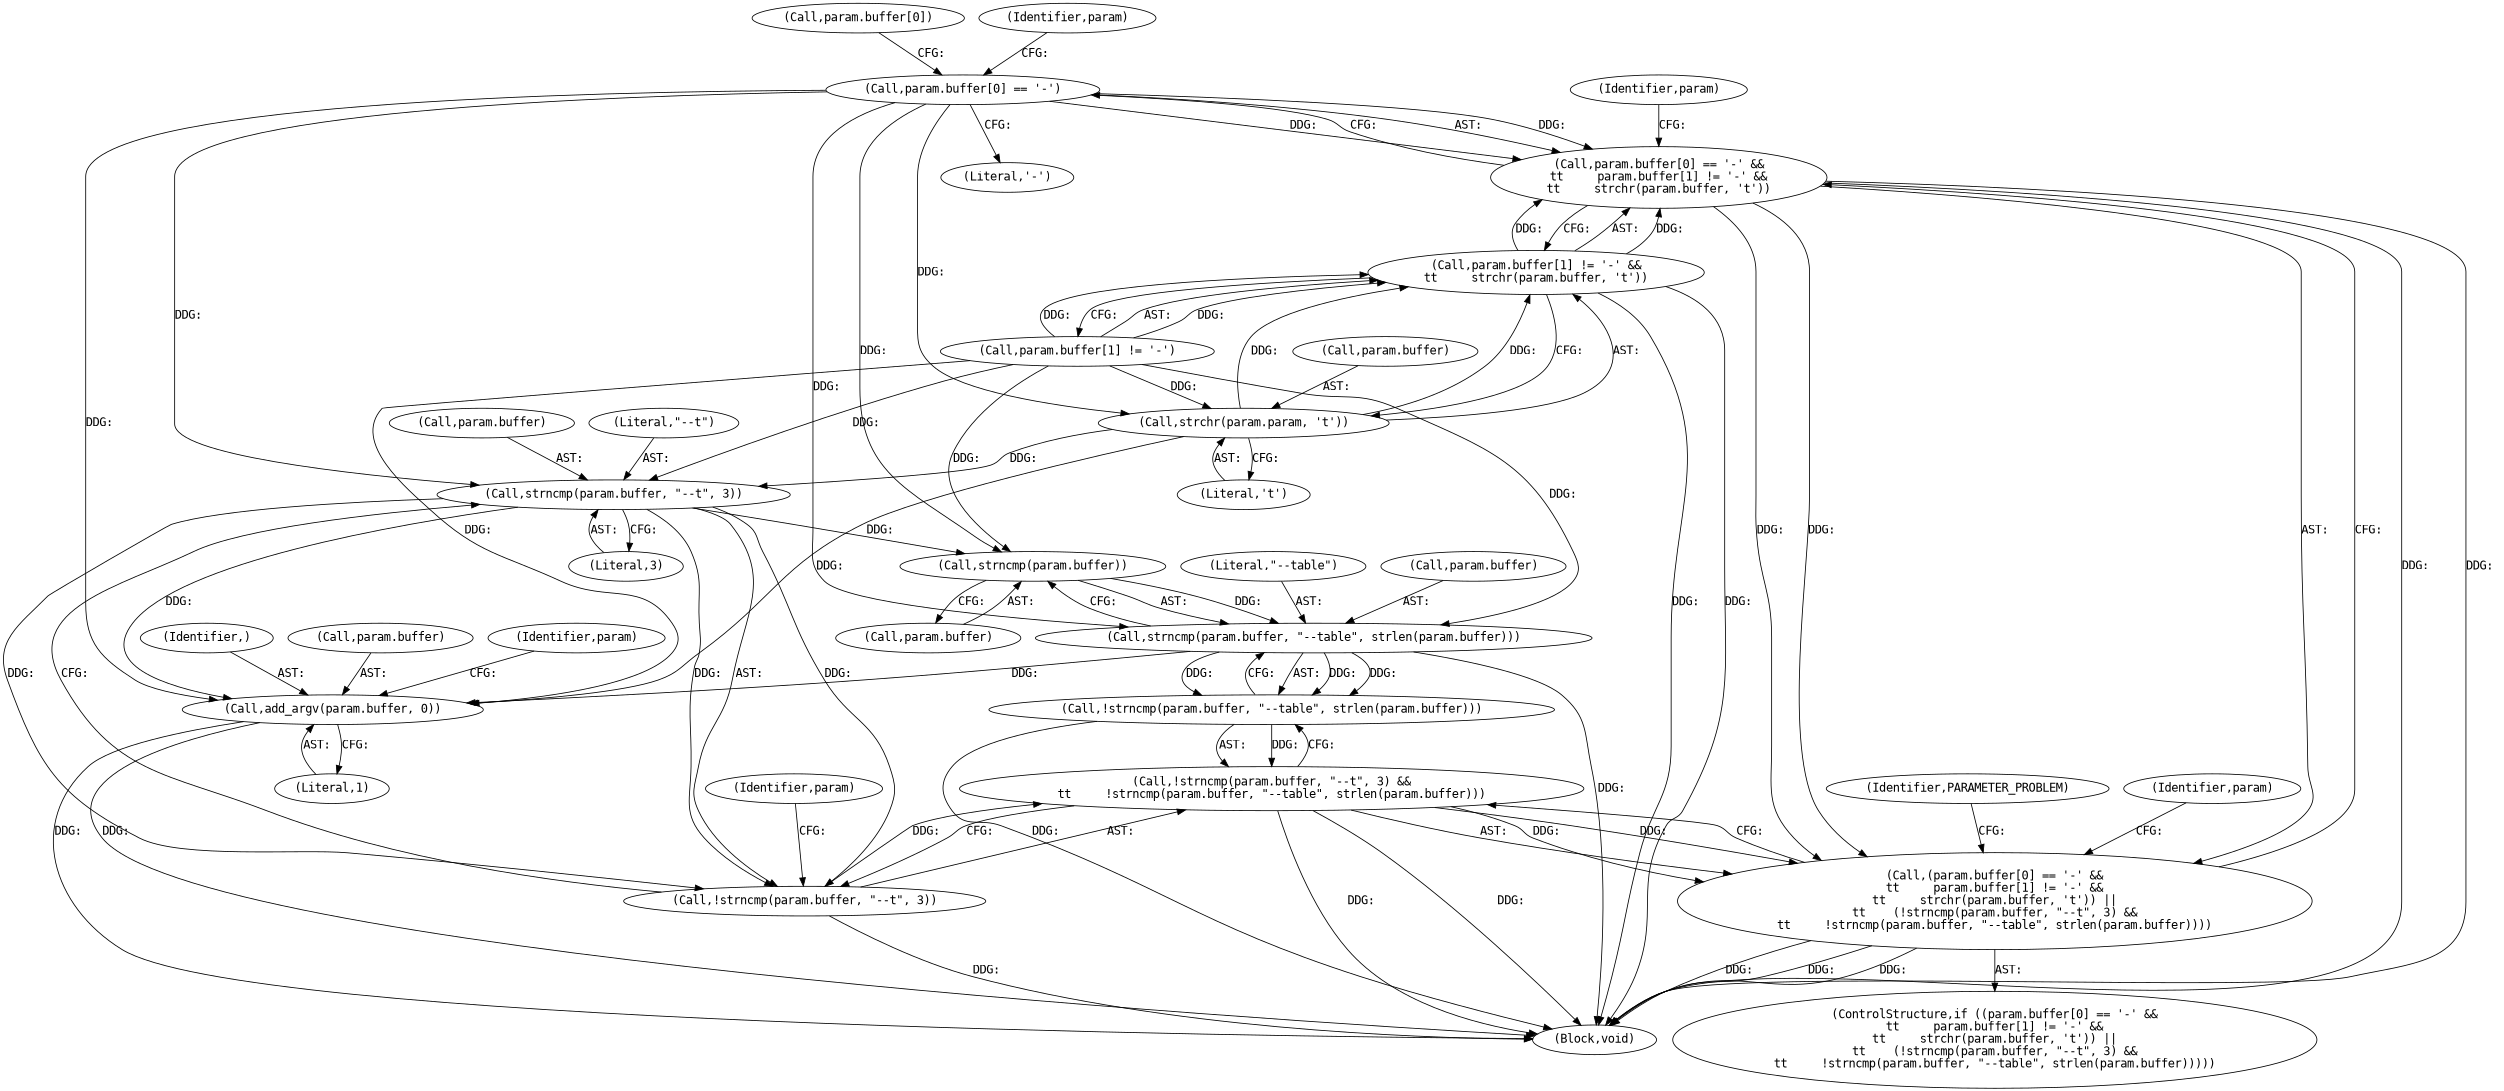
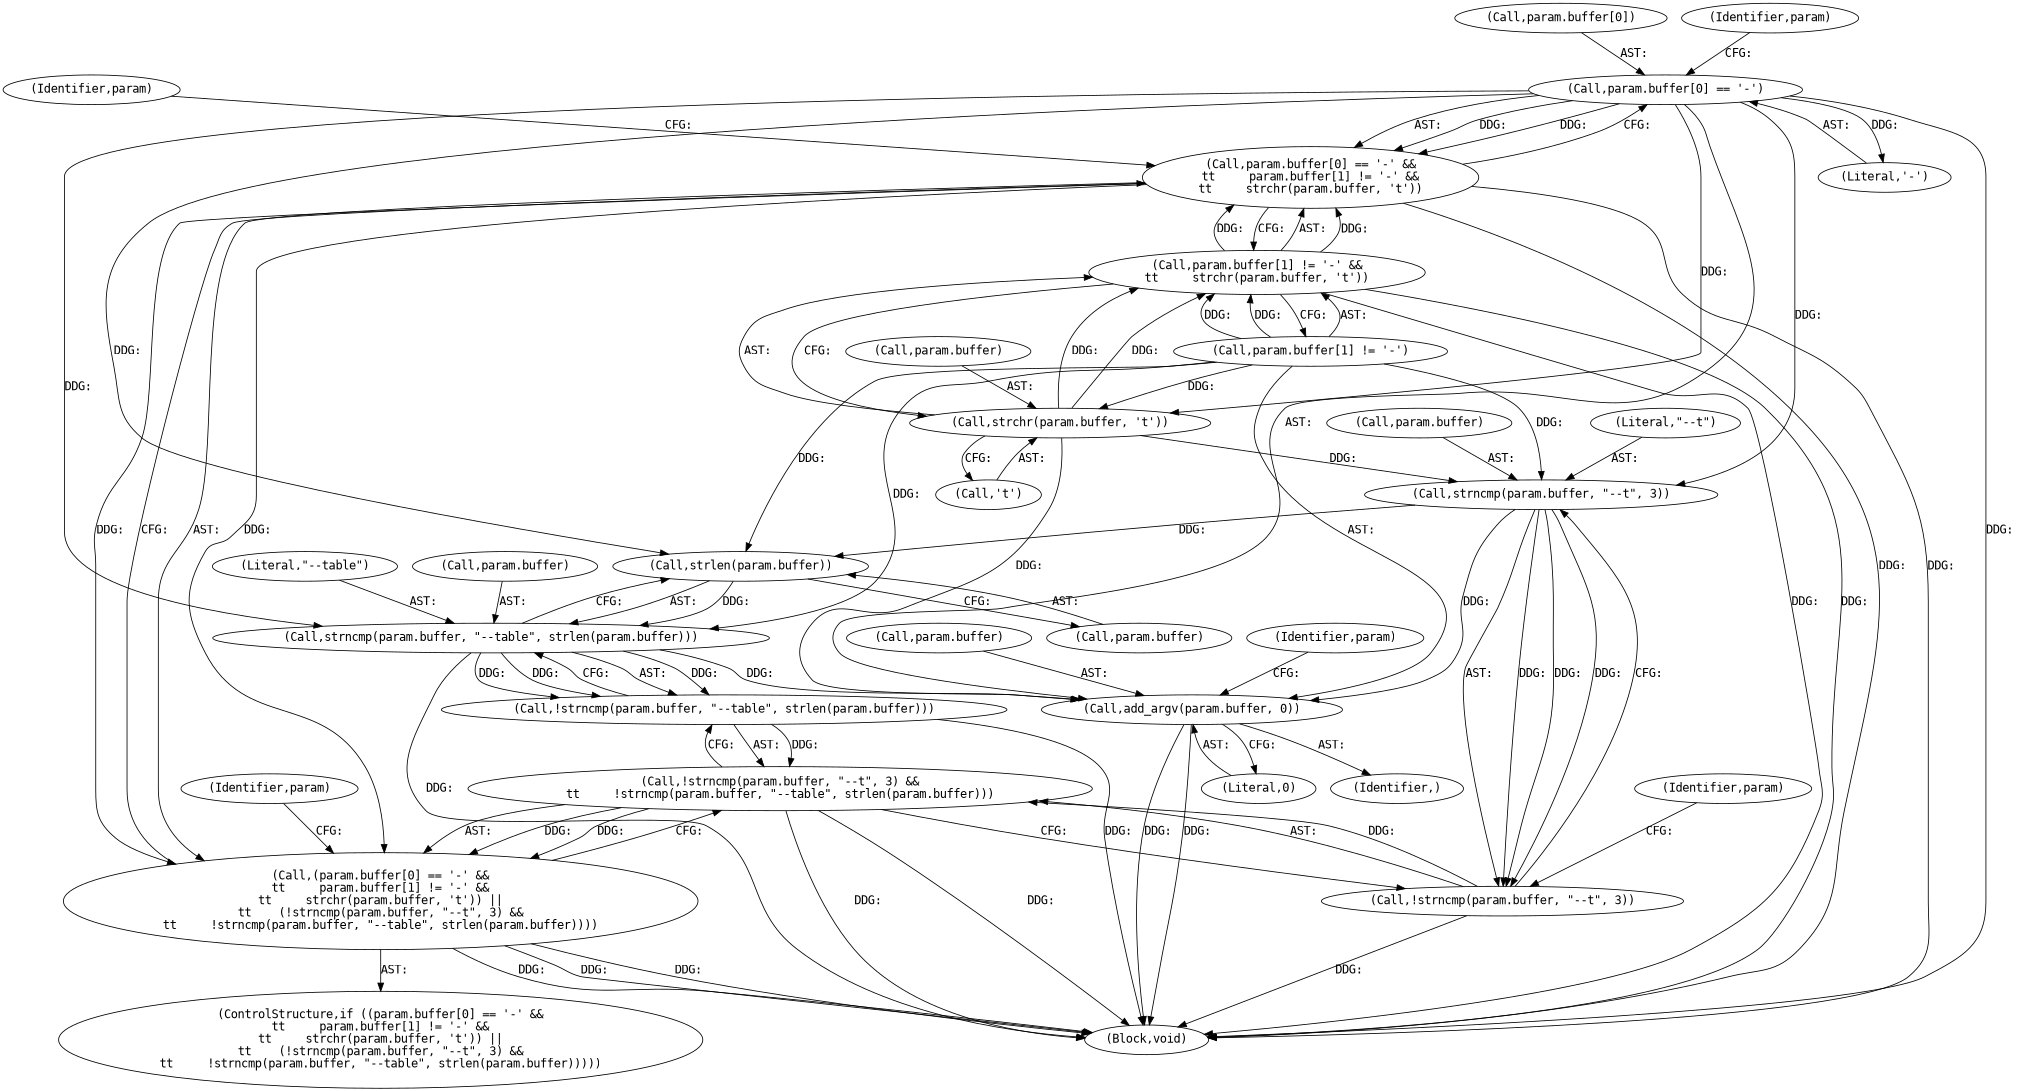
edge "(Call,param.buffer[0])" -> "(Call,param.buffer[0] == '-')": label "CFG: " -> "AST: "
edge "(Call,param.buffer[0] == '-')" -> "(Literal,'-')": label "CFG: " -> "DDG: "
edge "(Literal,'-')" -> "(Call,param.buffer[0] == '-')": added, label "AST:"
edge "(Call,param.buffer[0] == '-')" -> "(Call,add_argv(param.buffer, 0))": label "DDG: " -> "AST: "
node "(Call,strchr(param.param, 't'))": label "(Call,strchr(param.param, 't'))" -> "(Call,strchr(param.buffer, 't'))"
node "(Literal,'t')": label "(Literal,'t')" -> "(Call,'t')"
edge "(Call,param.buffer[1] != '-')" -> "(Call,add_argv(param.buffer, 0))": label "DDG: " -> "AST: "
node "(Literal,3)": removed
node "(Call,strncmp(param.buffer))": label "(Call,strncmp(param.buffer))" -> "(Call,strlen(param.buffer))"
edge "(Identifier,)" -> "(Call,add_argv(param.buffer, 0))": reversed
node "(Literal,1)": label "(Literal,1)" -> "(Literal,0)"
node "(Identifier,PARAMETER_PROBLEM)": removed
edge "(Call,param.buffer[0] == '-')" -> "(Block,void)": added, label "DDG:"
